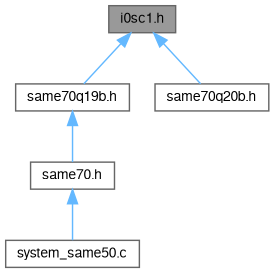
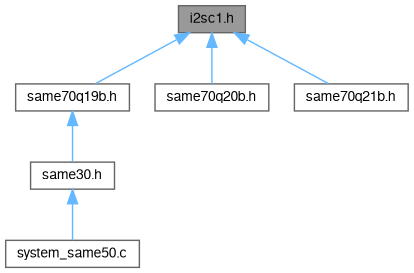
node "i0sc1.h": label "i0sc1.h" -> "i2sc1.h"
node "same70q21b.h": added
node "same70.h": label "same70.h" -> "same30.h"
